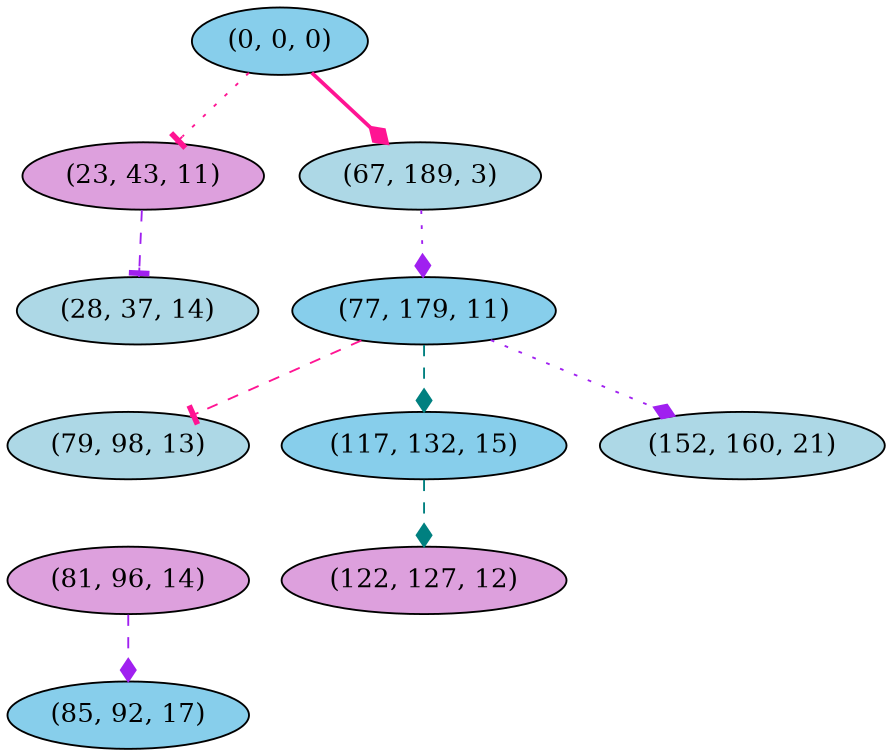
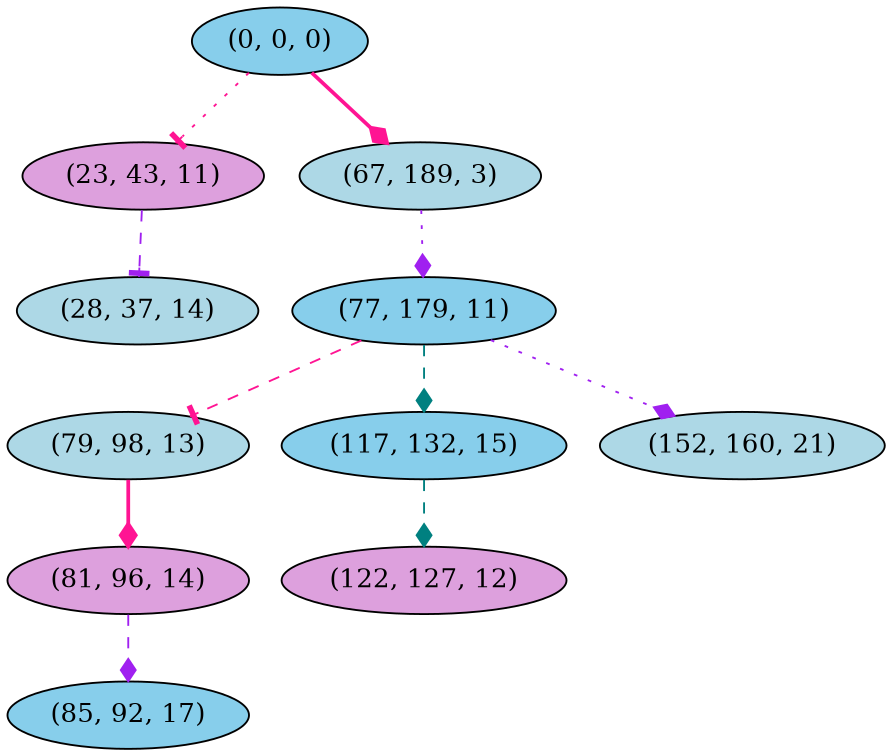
edge "(79, 98, 13)" -> "(81, 96, 14)": added
